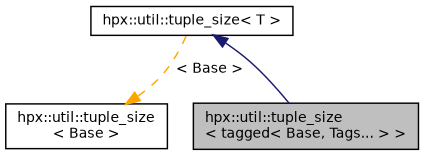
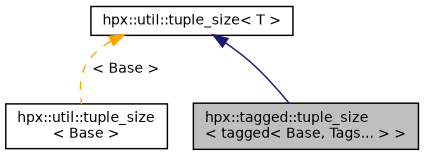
edge "hpx::util::tuple_size< T >" -> "hpx::util::tuple_size < Base >": reversed
node "hpx::util::tuple_size < tagged< Base, Tags... > >": label "hpx::util::tuple_size < tagged< Base, Tags... > >" -> "hpx::tagged::tuple_size < tagged< Base, Tags... > >"
